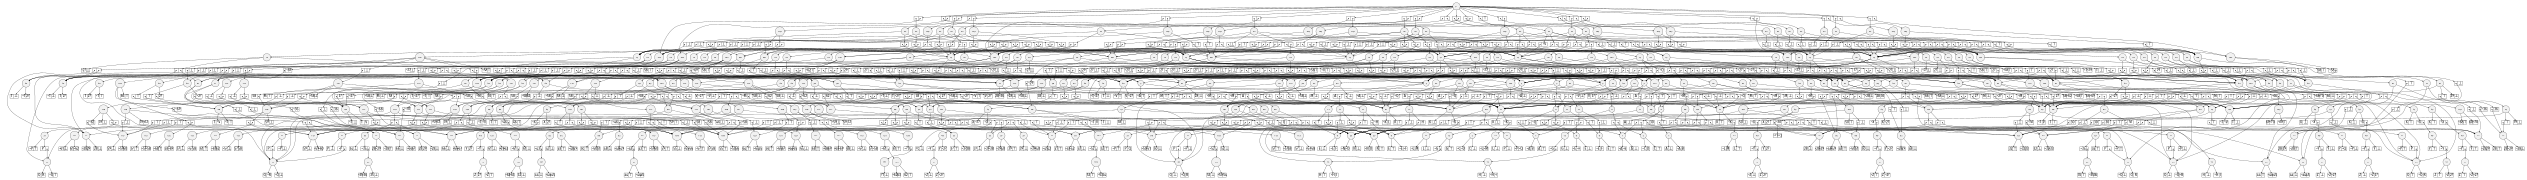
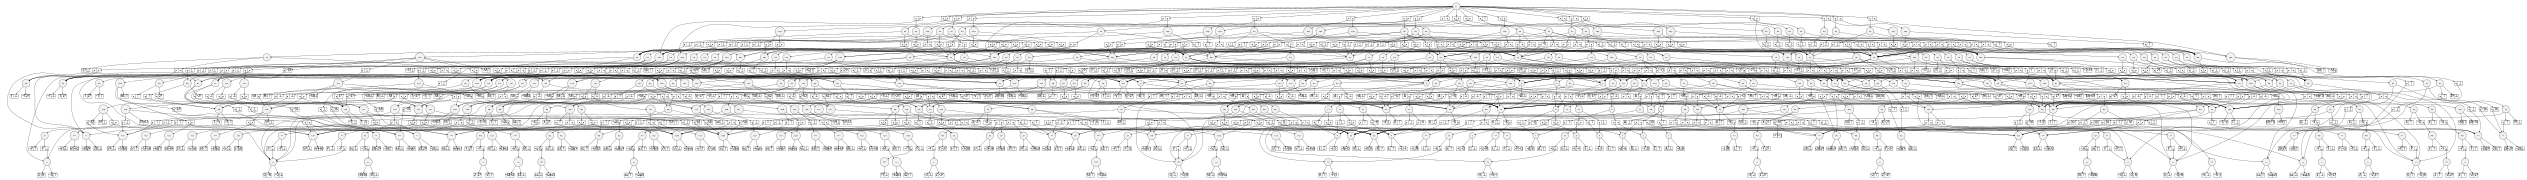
node "¬29": removed
edge "¬30" -> "70": now "139" -> "70"
